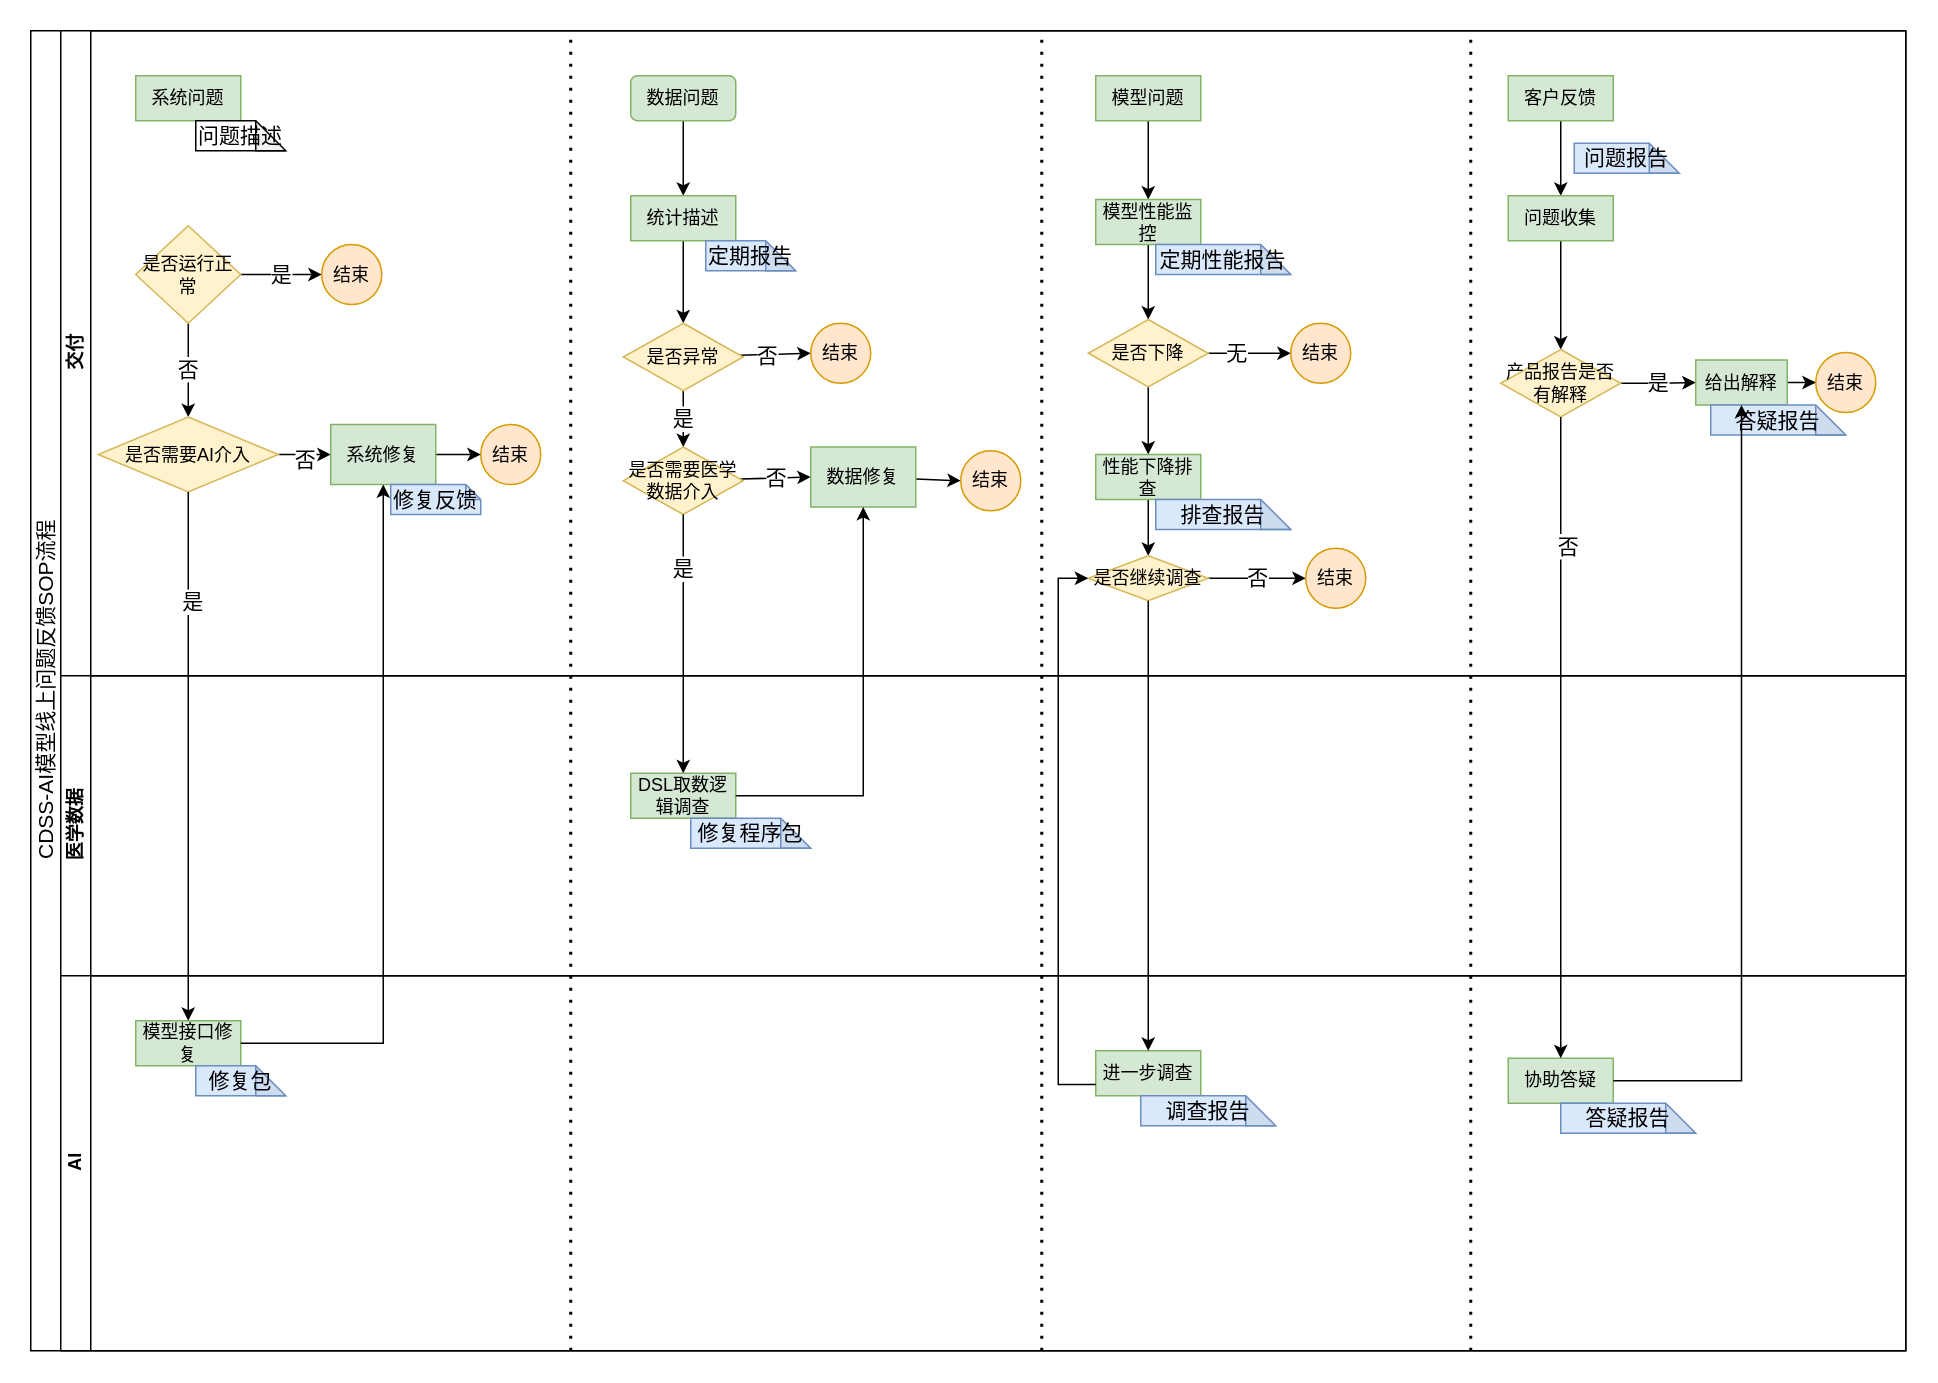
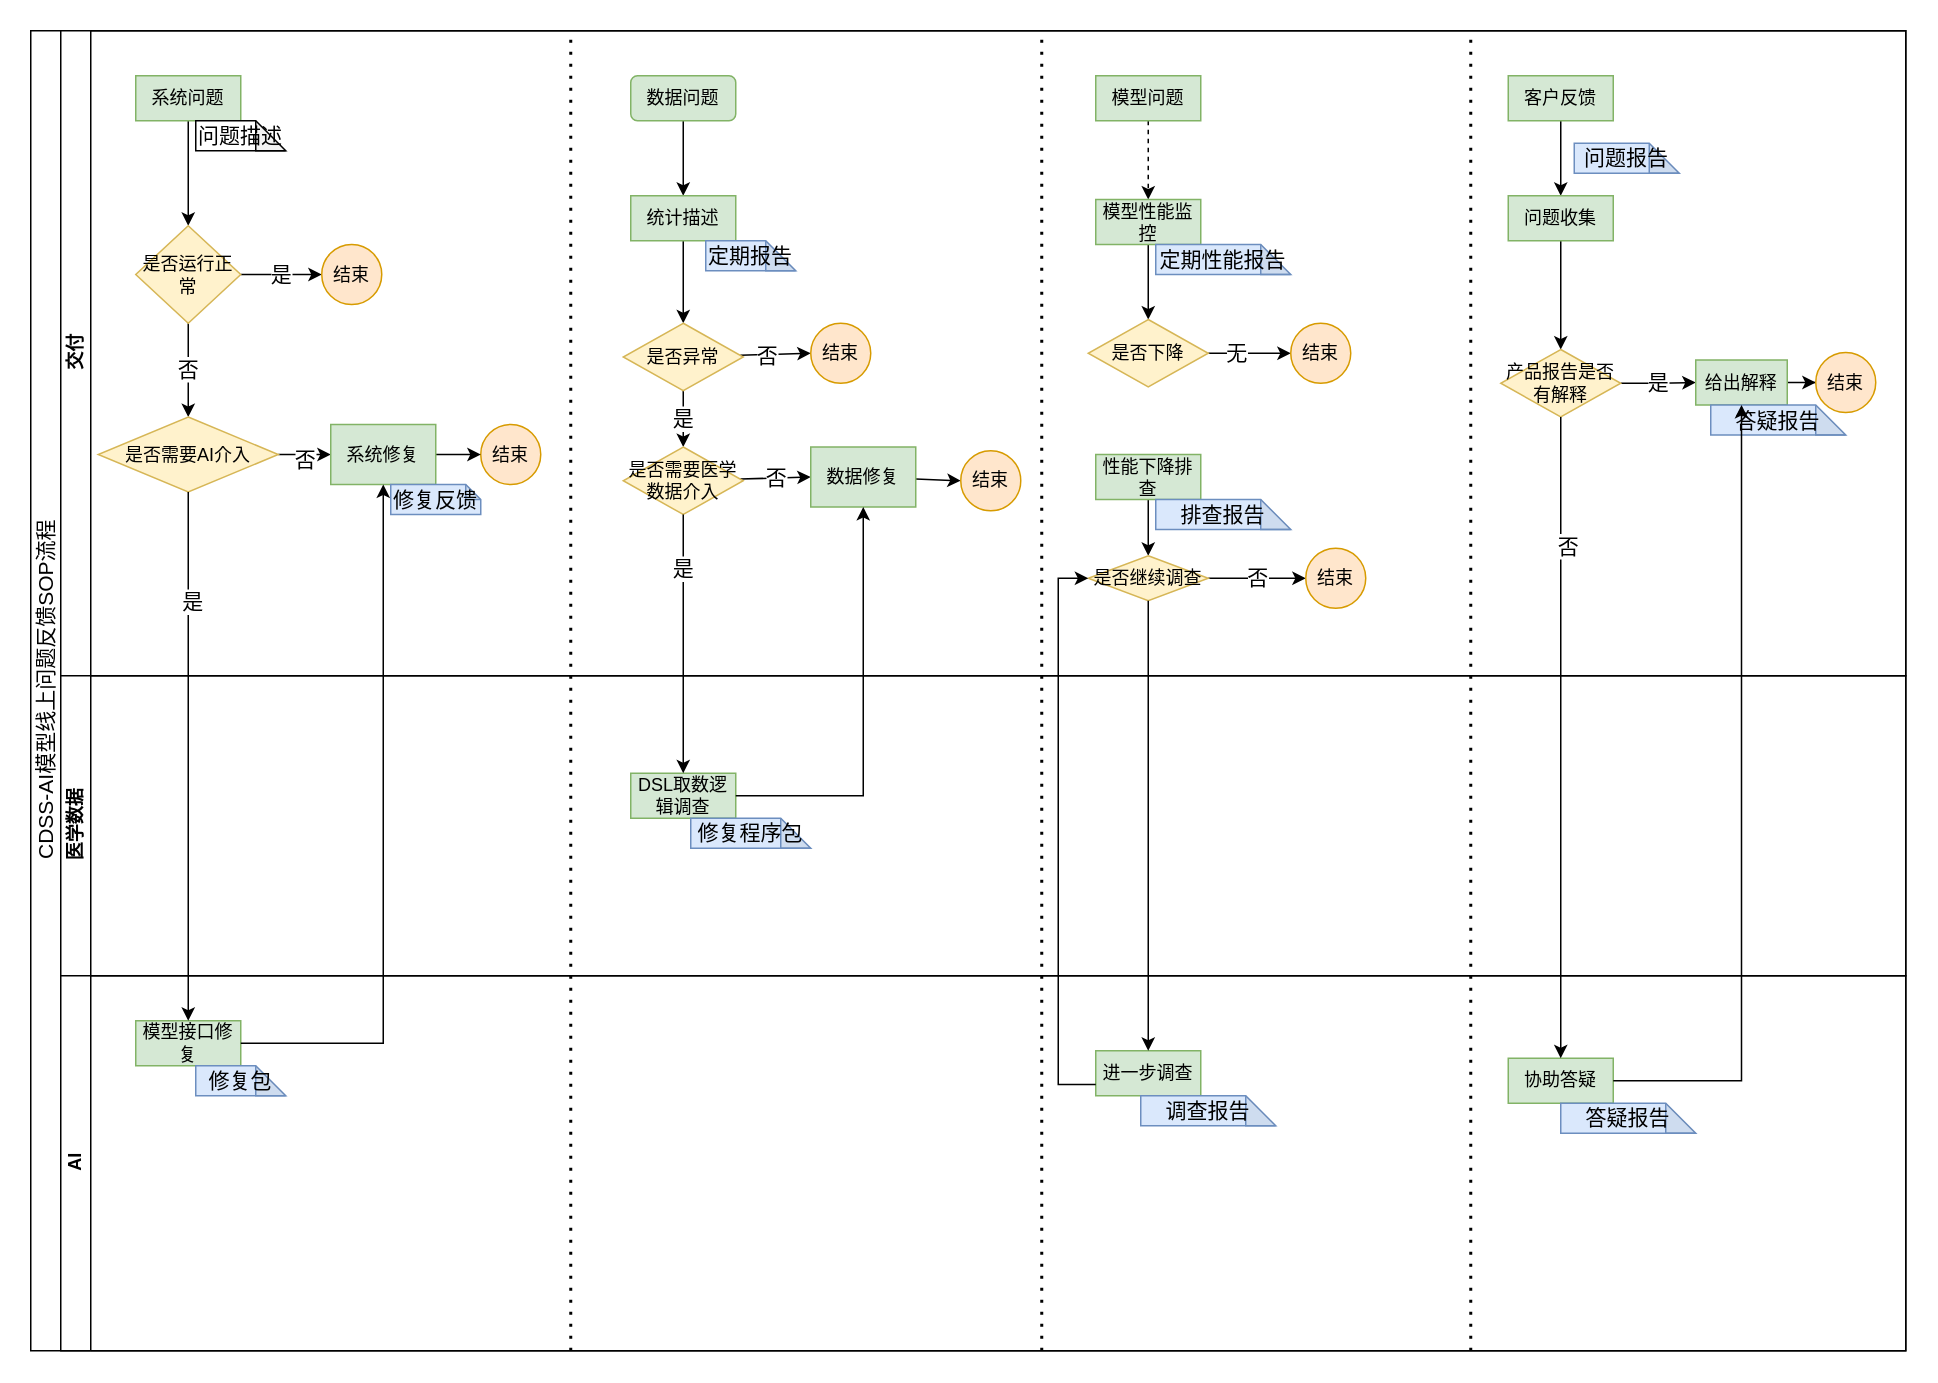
edge "模型问题" -> "模型性能监控": style solid -> dashed
edge "系统问题" -> "是否运行正常": added
edge "是否下降" -> "性能下降排查": removed
